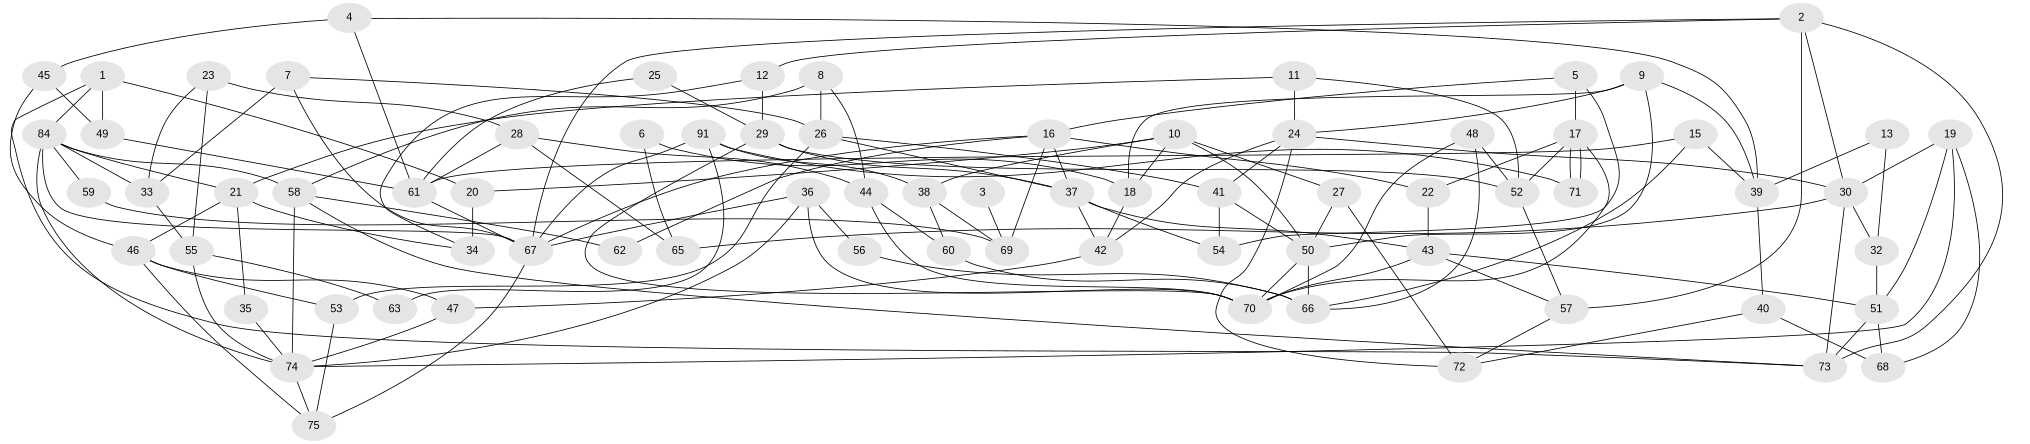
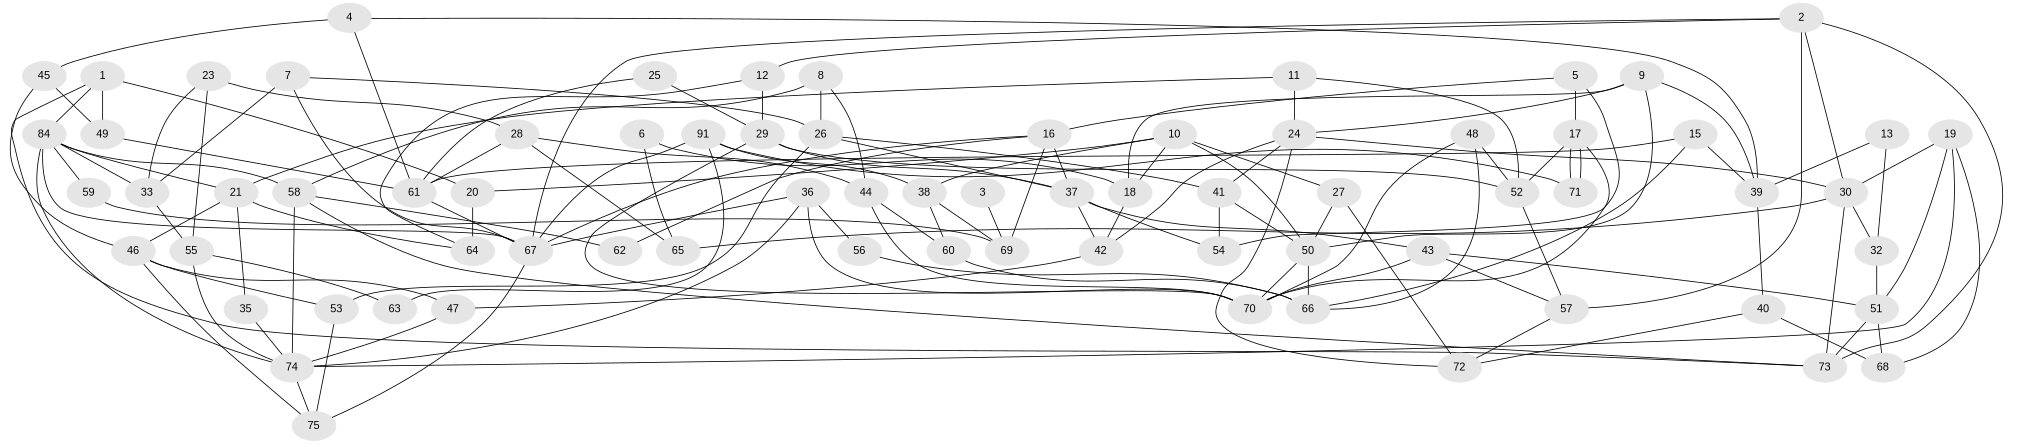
node "22": removed
node "34": label "34" -> "64"
